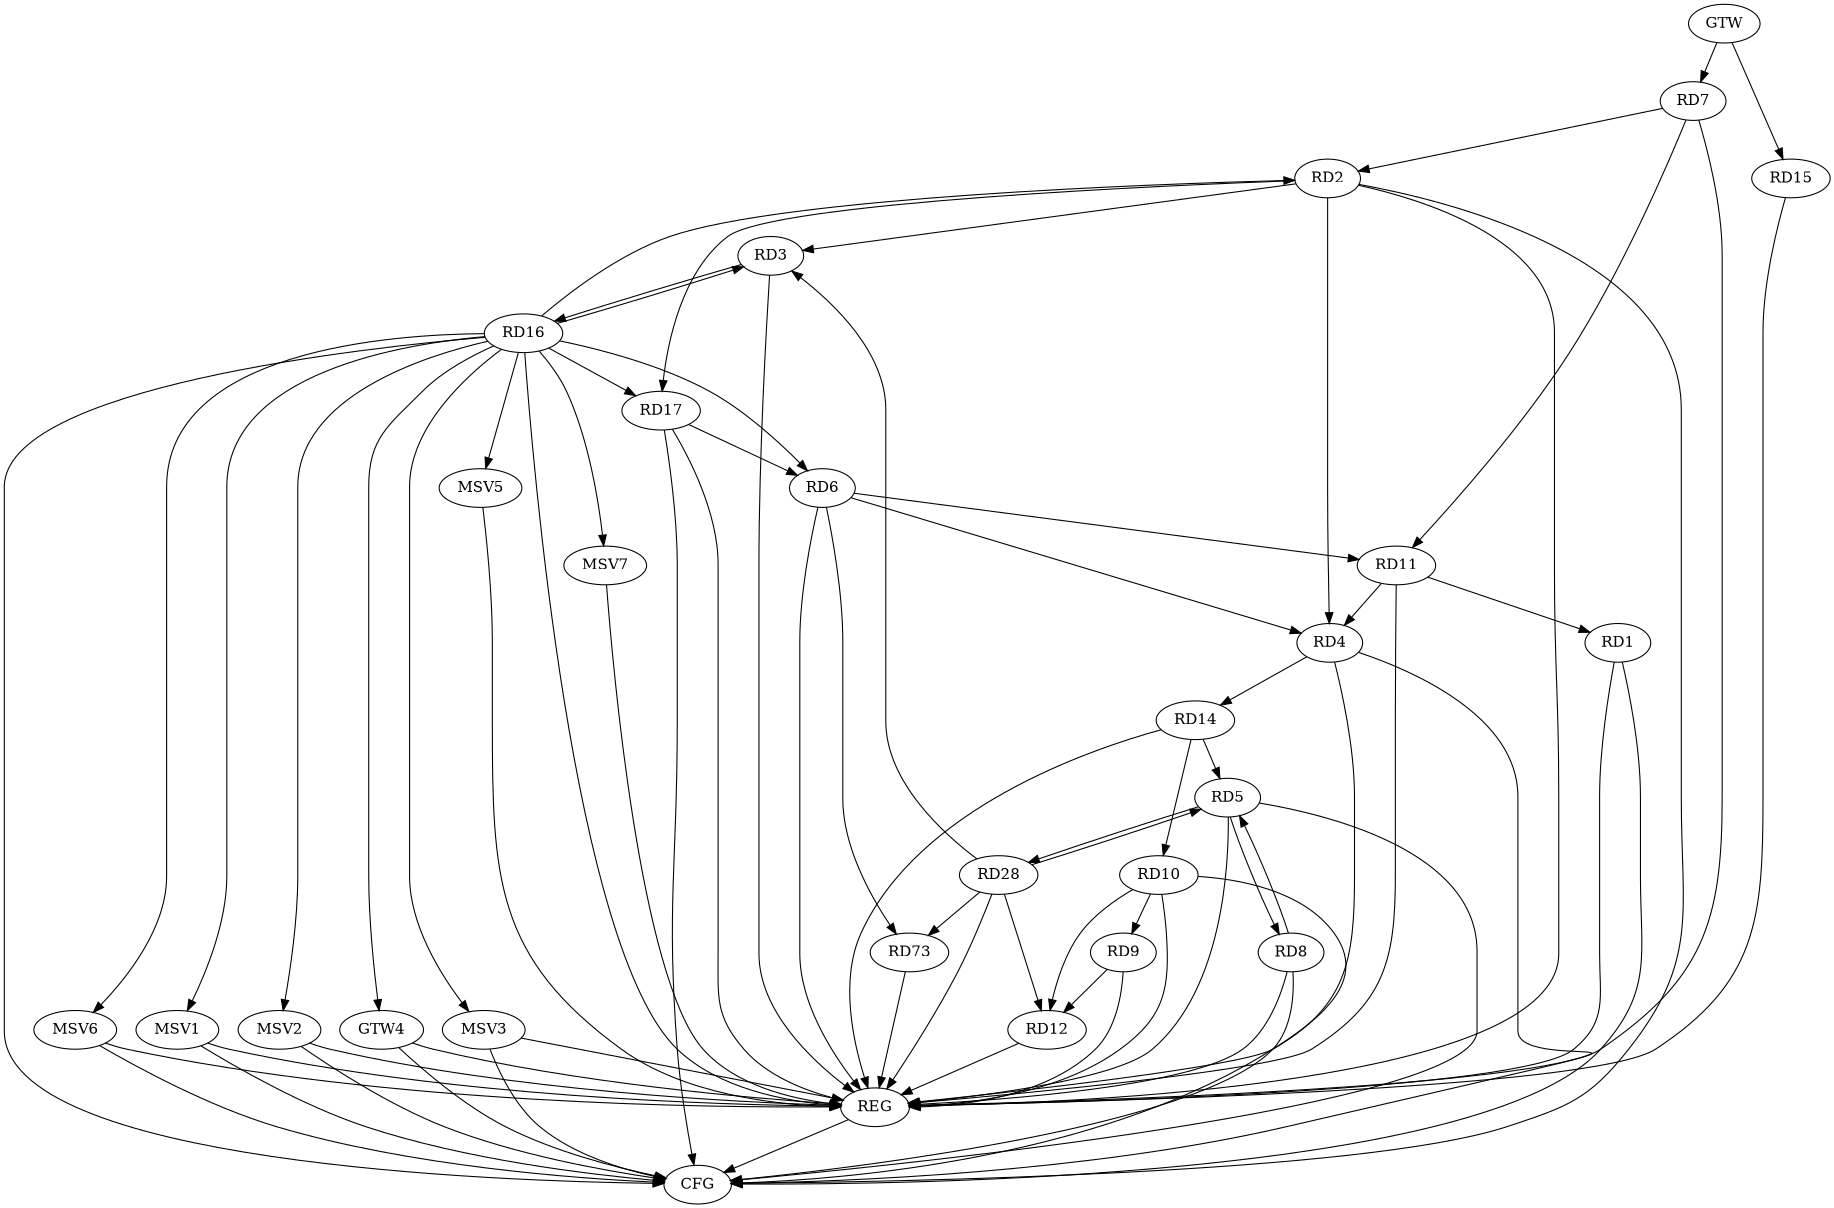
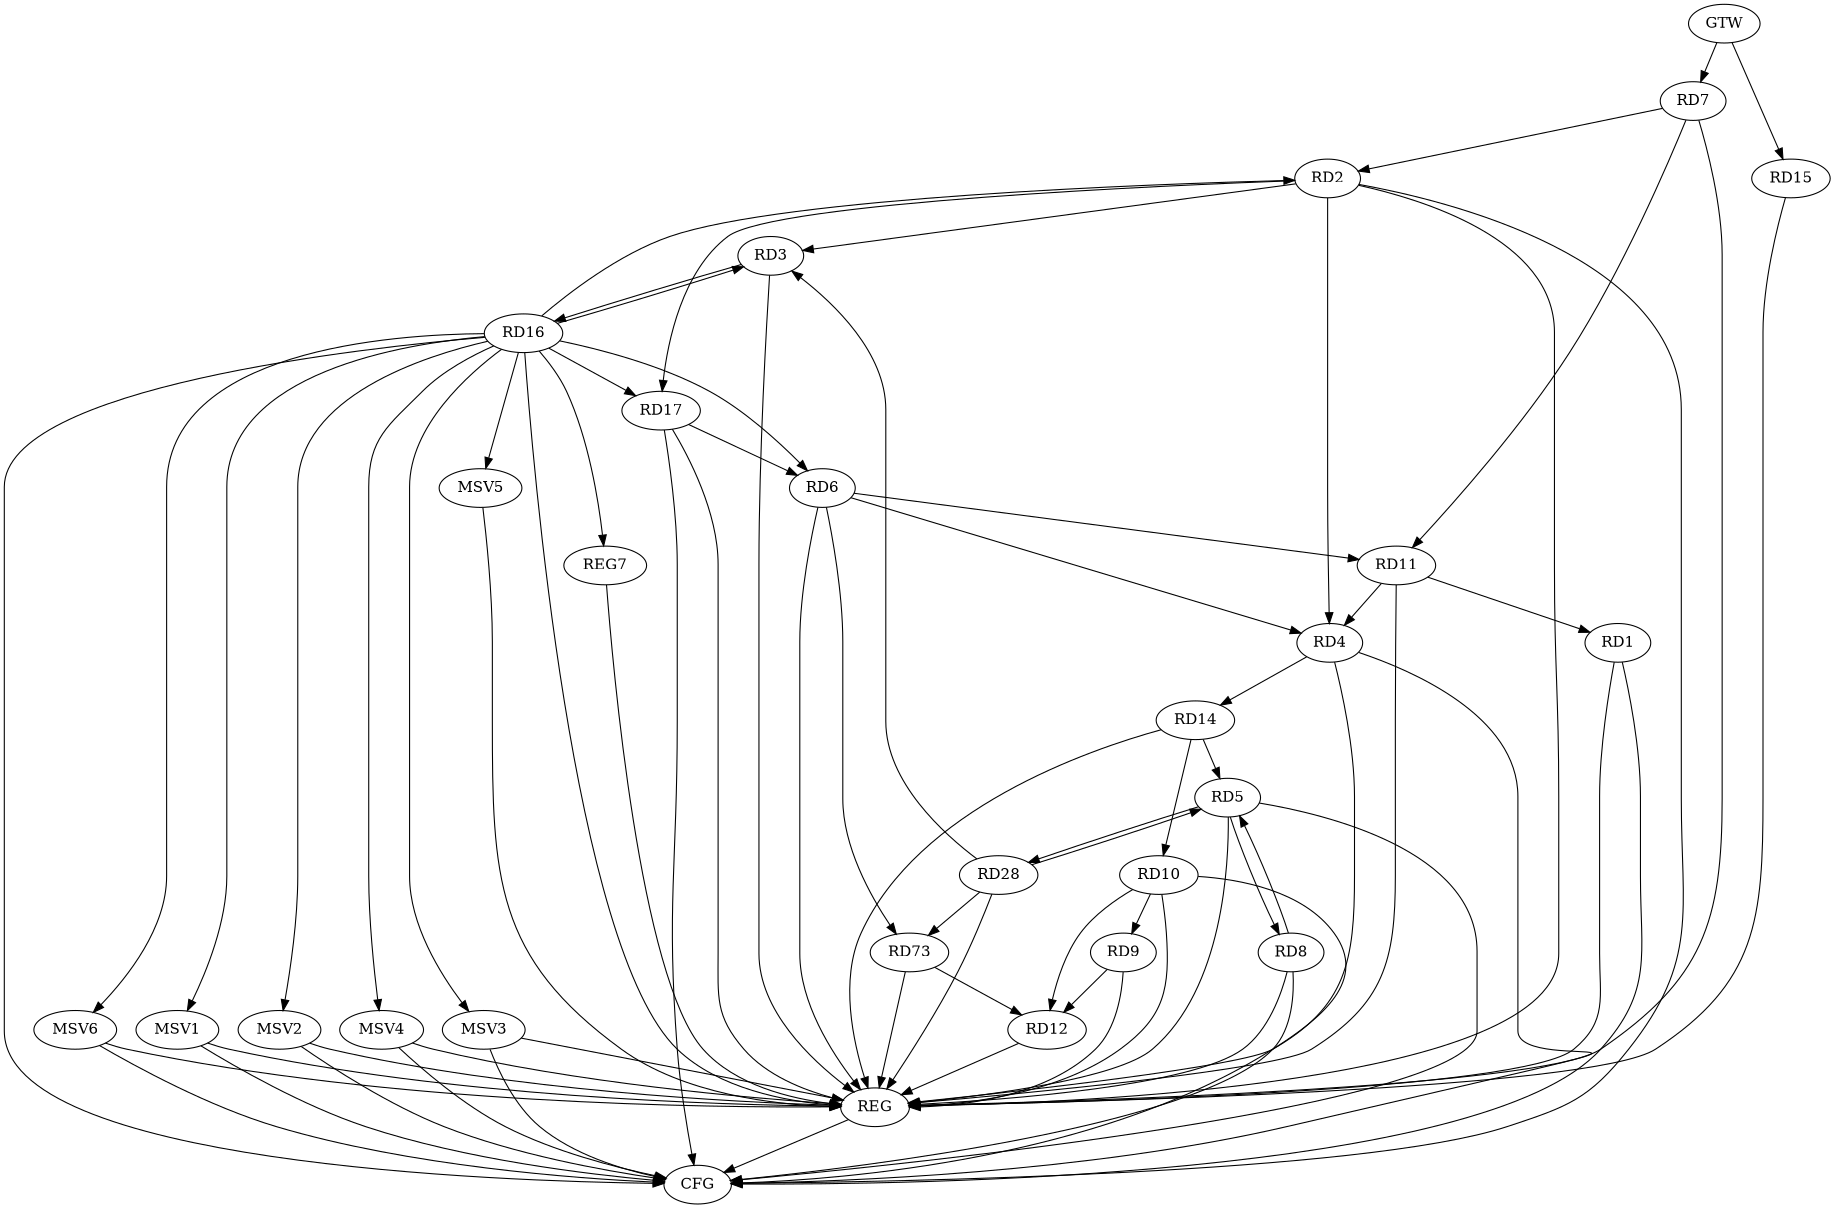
node "MSV7": label "MSV7" -> "REG7"
edge "RD28" -> "RD12": now "RD73" -> "RD12"
node "GTW4": label "GTW4" -> "MSV4"
